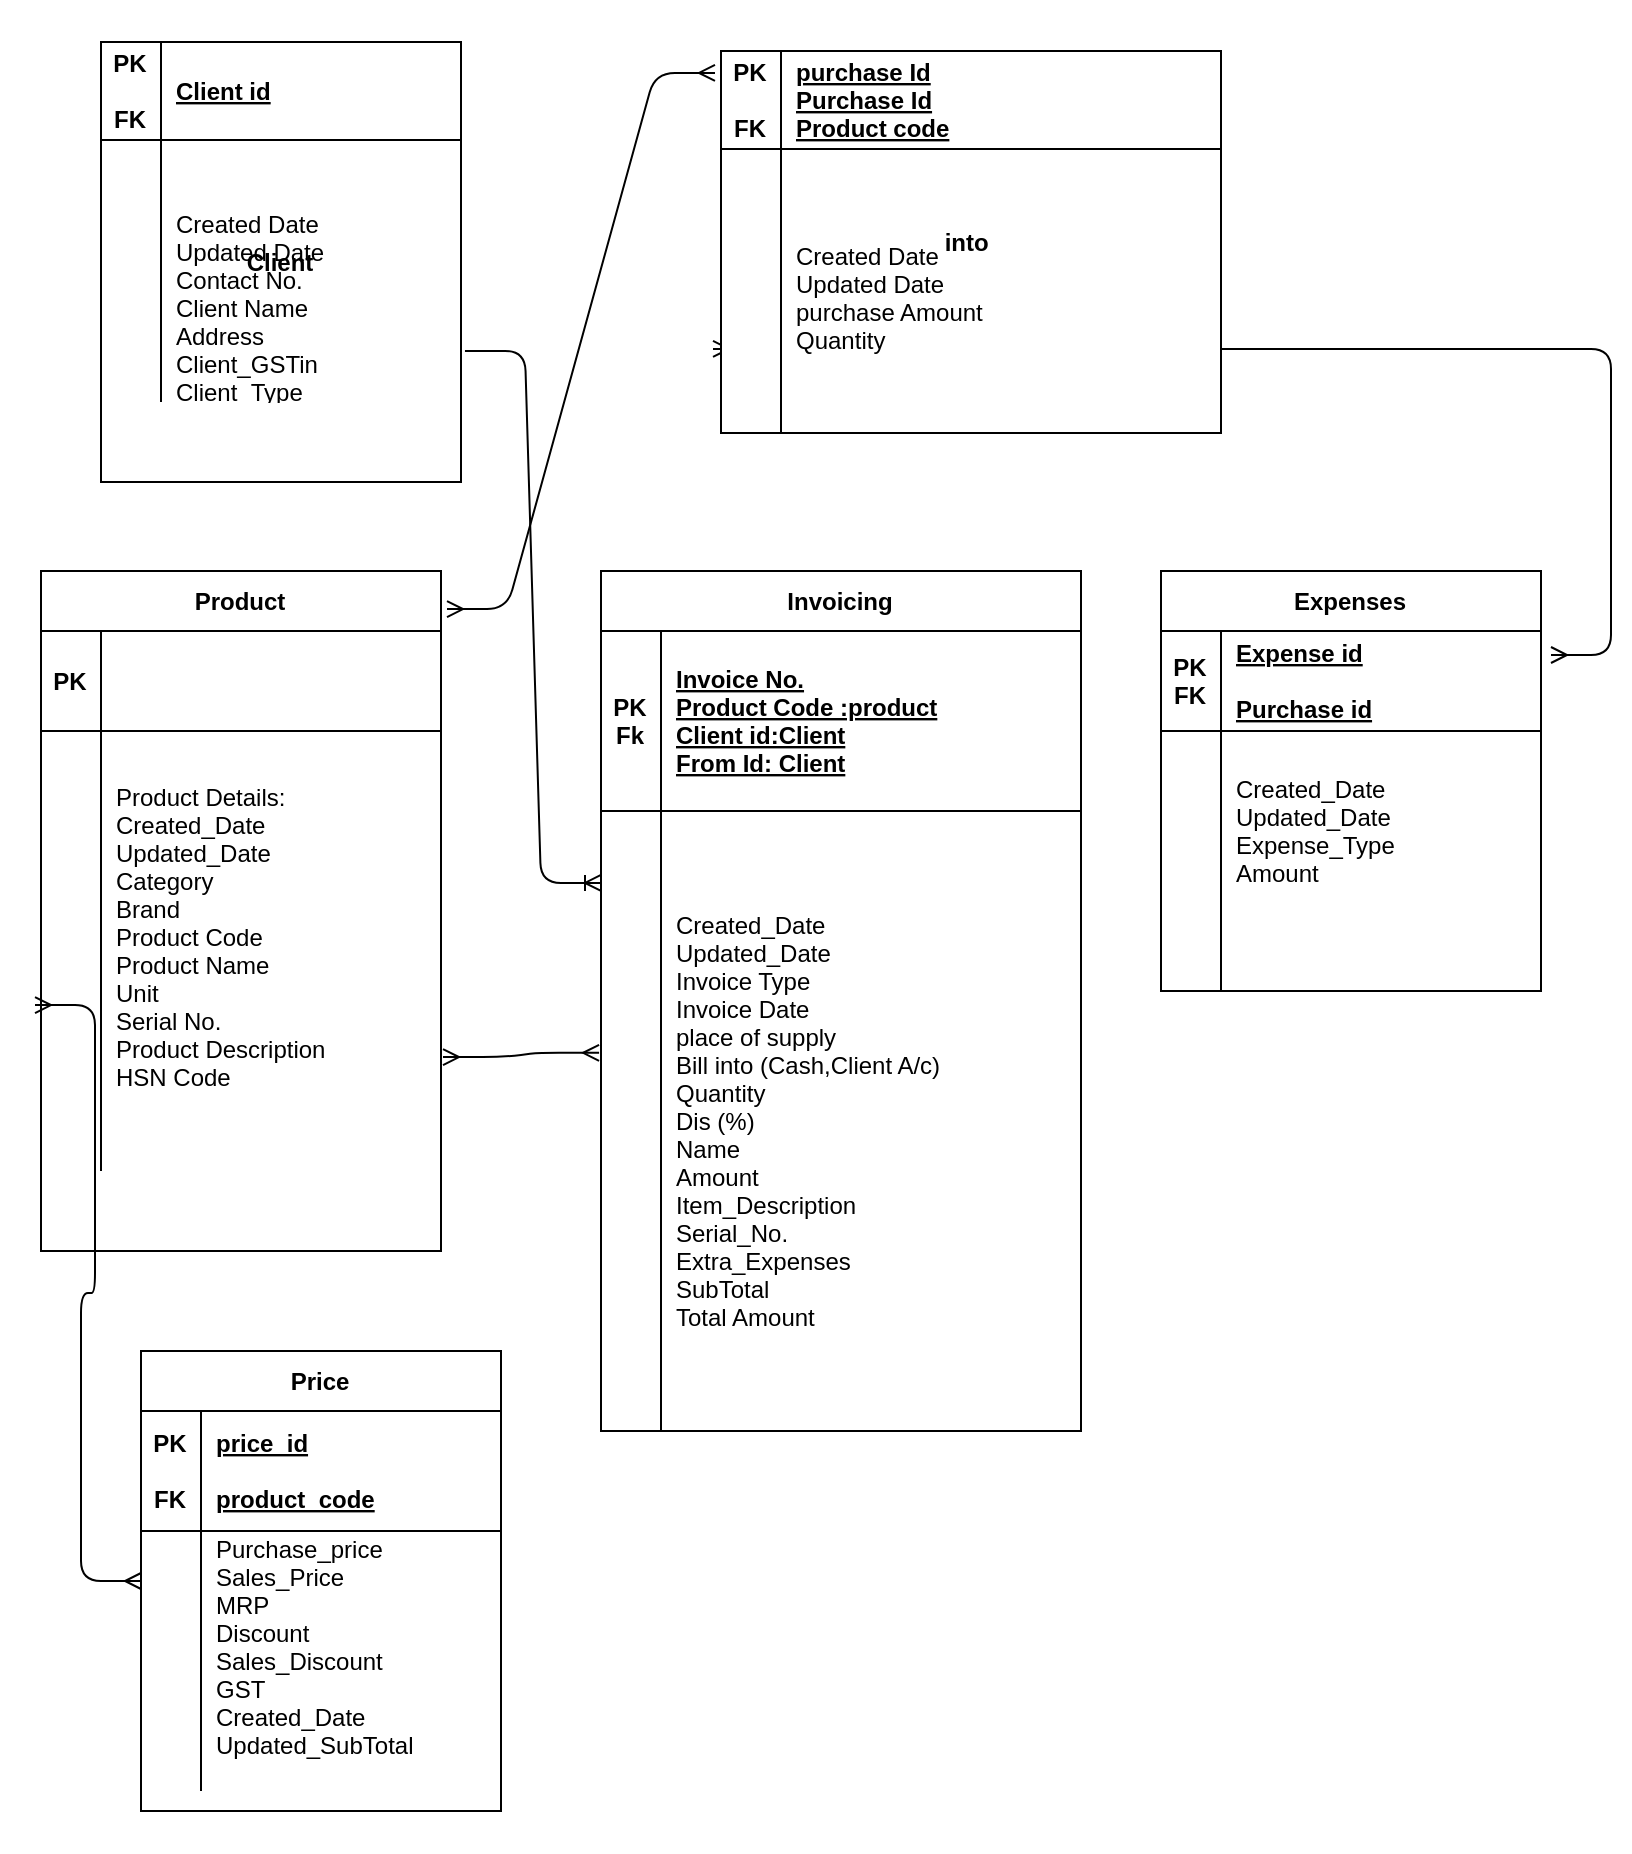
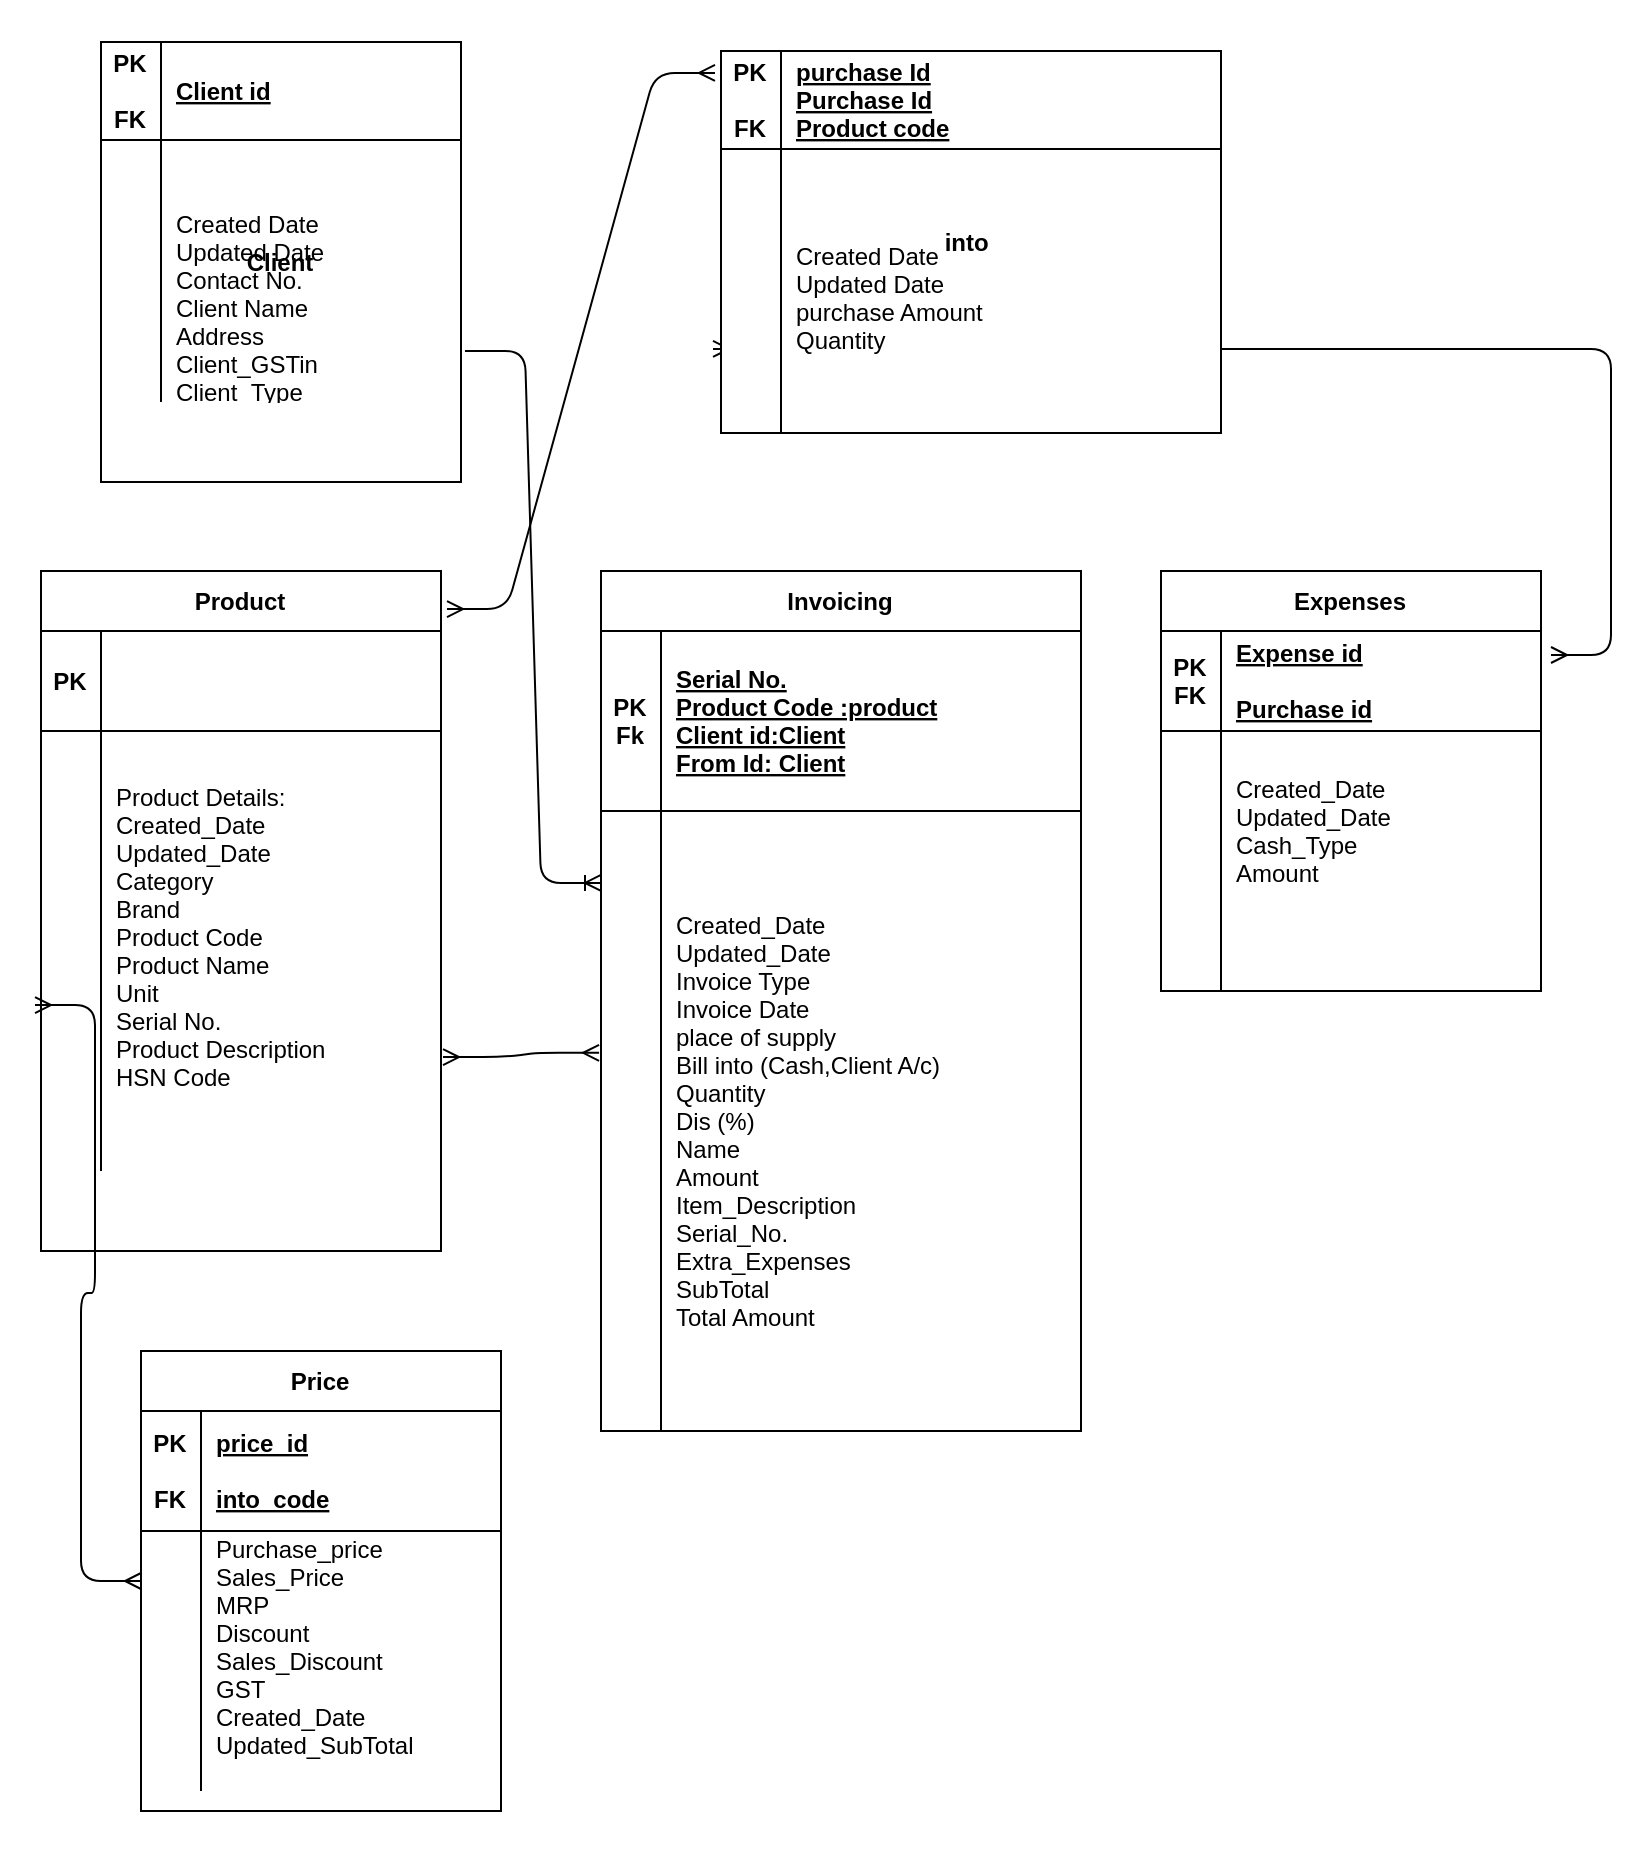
node "Invoice No. Product Code :product Client id:Client From Id: Client": label "Invoice No. Product Code :product Client id:Client From Id: Client" -> "Serial No. Product Code :product Client id:Client From Id: Client"
node "Created_Date Updated_Date Expense_Type Amount": label "Created_Date Updated_Date Expense_Type Amount" -> "Created_Date Updated_Date Cash_Type Amount"
node "price_id product_code": label "price_id product_code" -> "price_id into_code"
